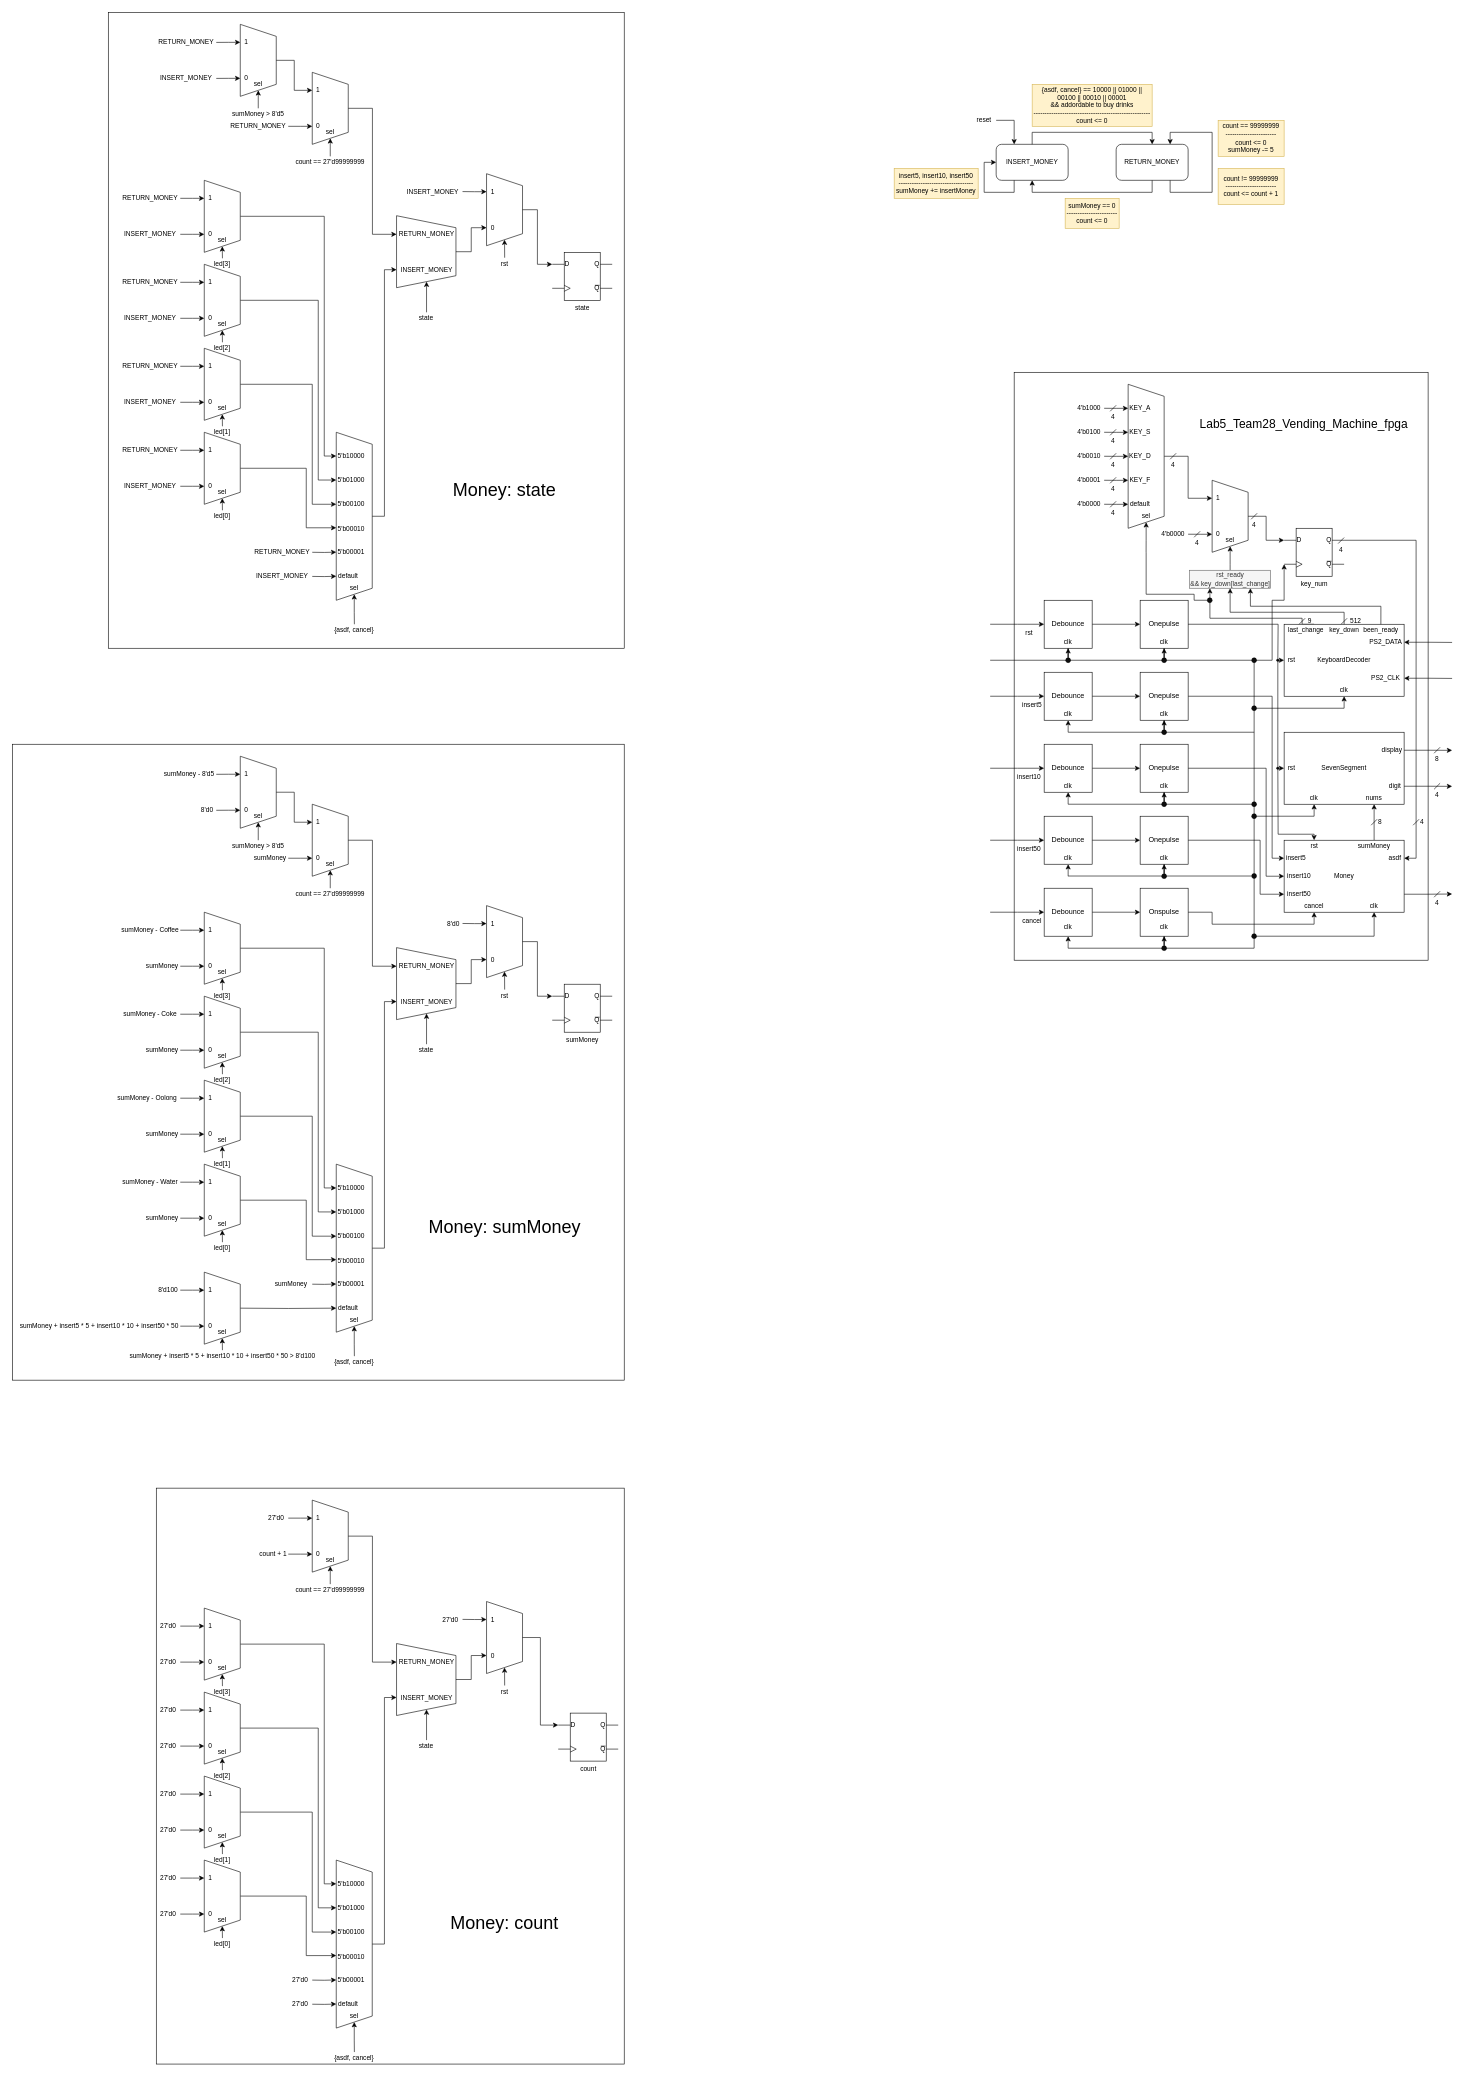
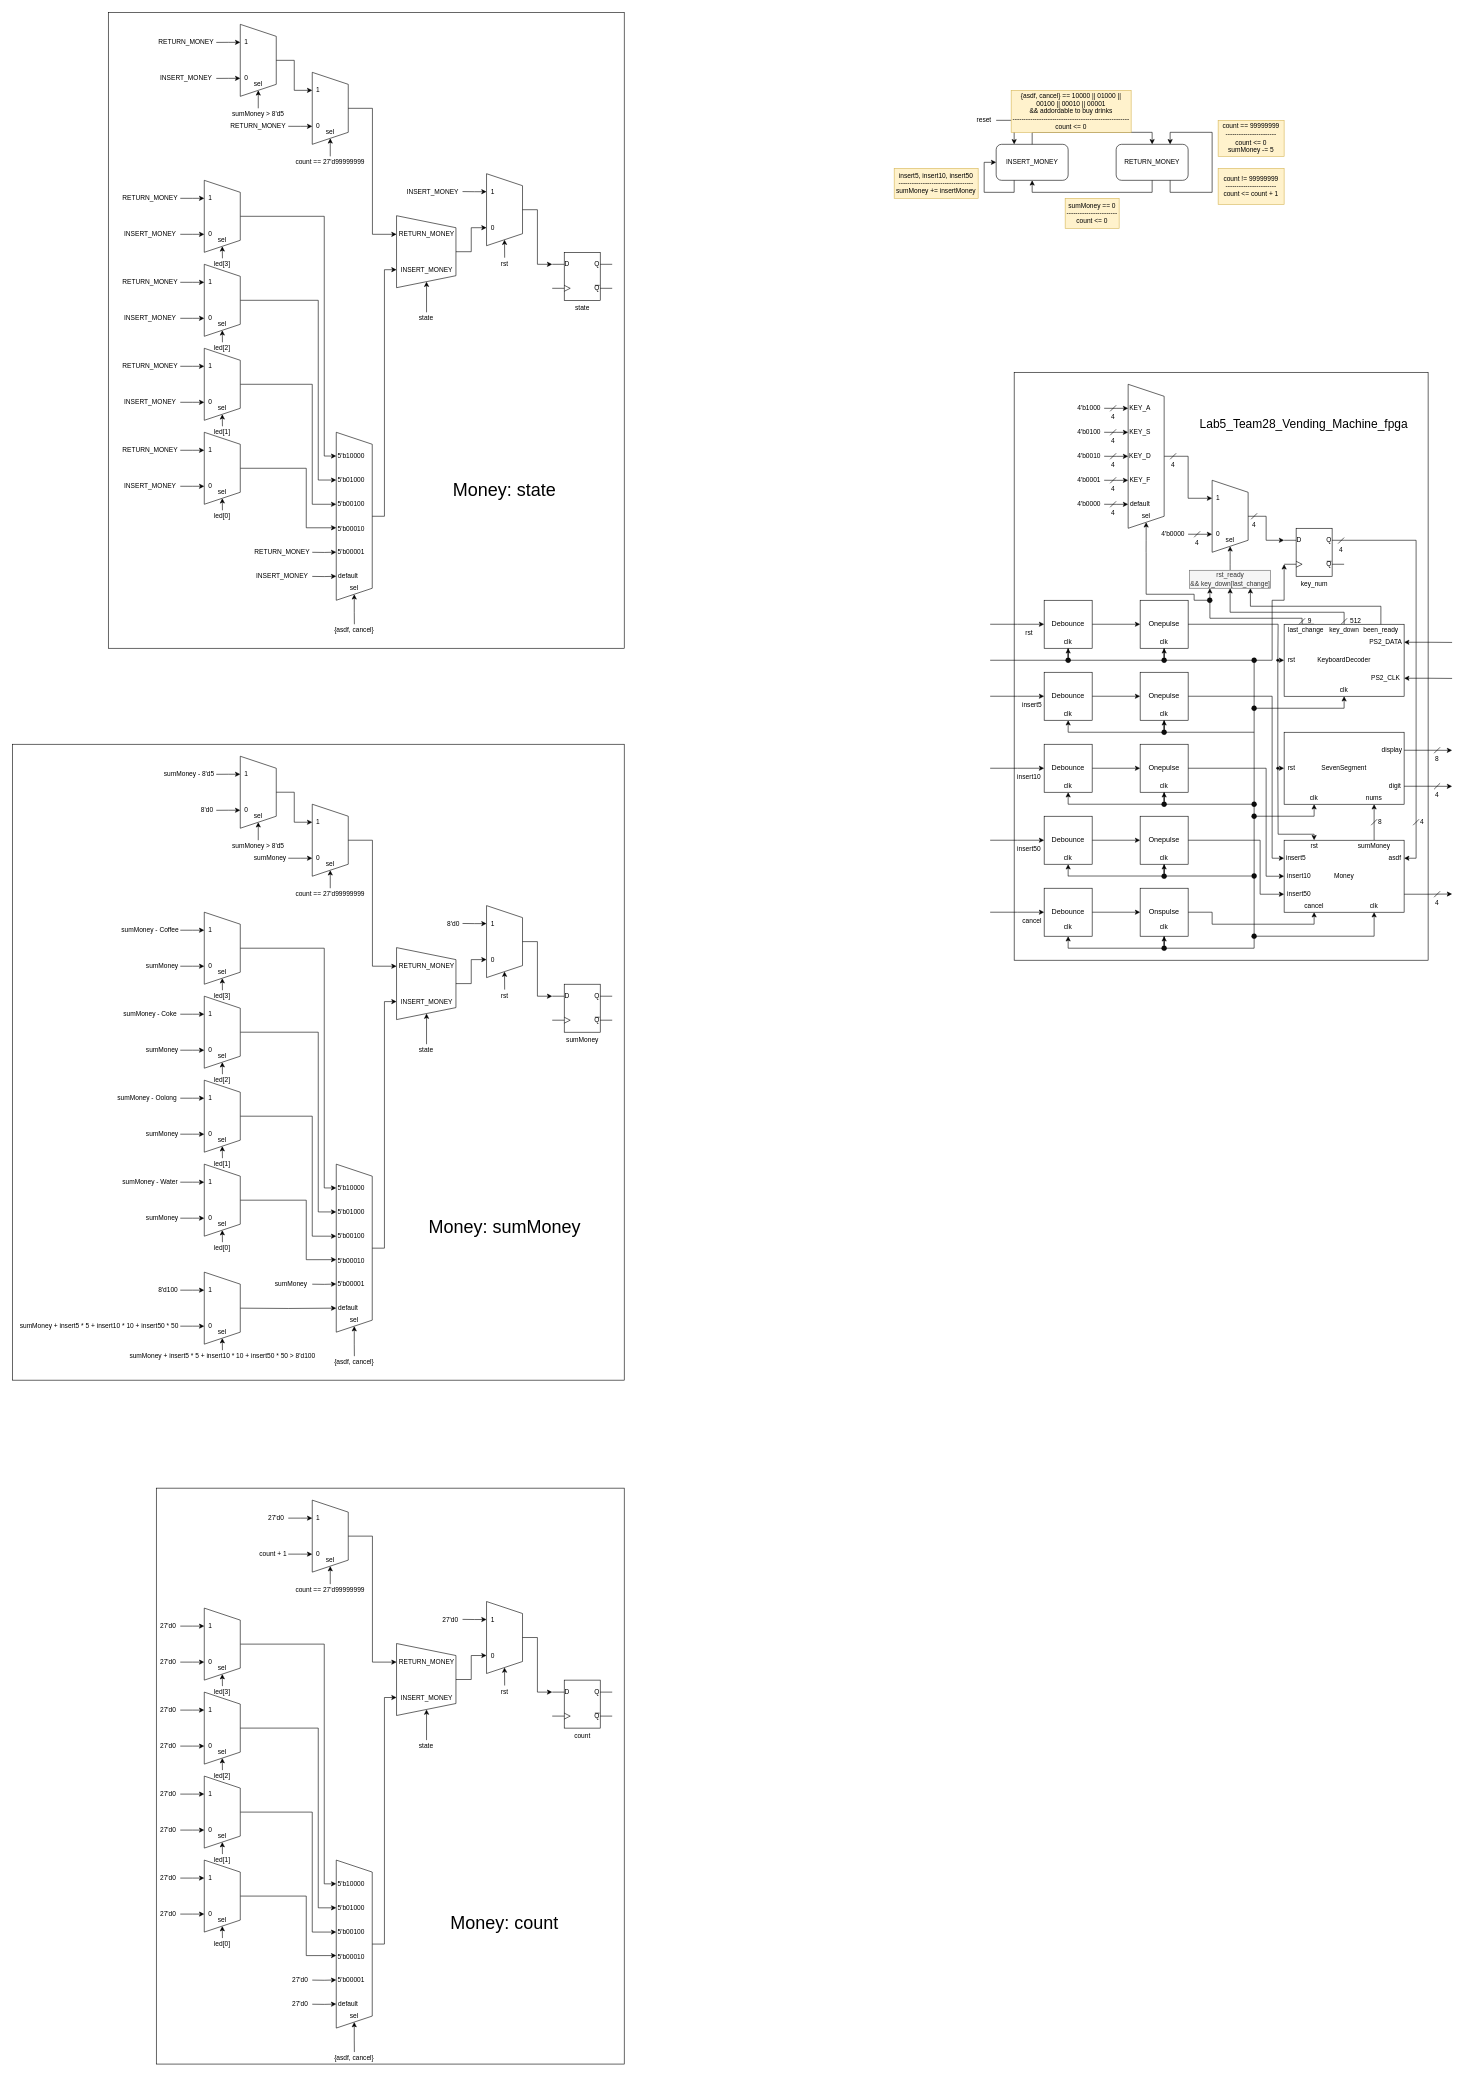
node "{asdf, cancel} == 10000 || 01000 || 00100 || 00010 || 00001 && addordable to buy drinks ----------------------------------------------------- count <= 0": moved (1092, 105) -> (1071, 111)
node "count": moved (588, 1737) -> (582, 1704)
